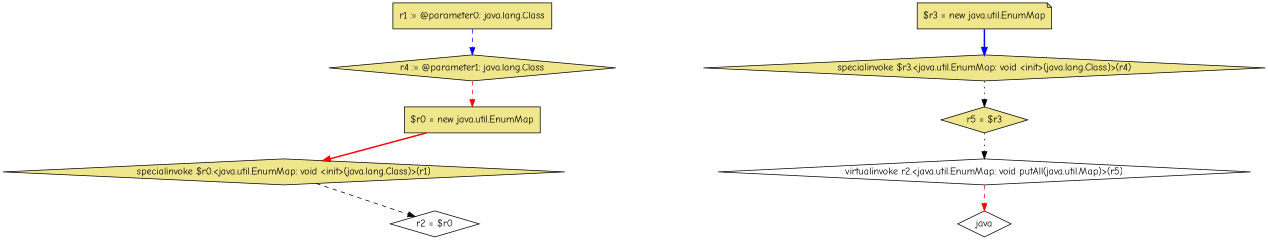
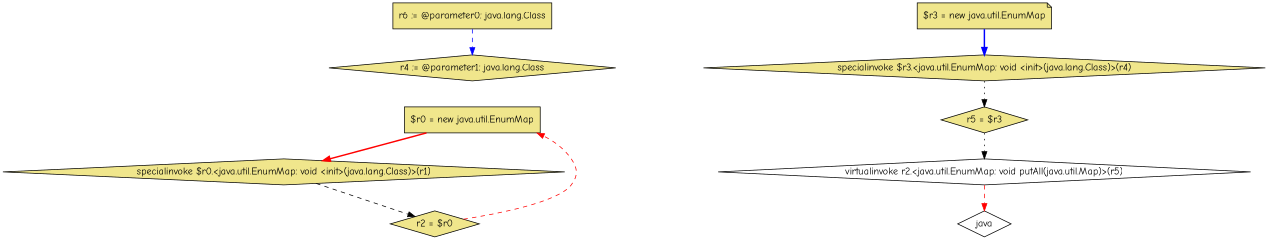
node "r1 := @parameter0: java.lang.Class": label "r1 := @parameter0: java.lang.Class" -> "r6 := @parameter0: java.lang.Class"
edge "r4 := @parameter1: java.lang.Class" -> "$r0 = new java.util.EnumMap": now "r2 = $r0" -> "$r0 = new java.util.EnumMap"
node "r2 = $r0": fillcolor white -> khaki
